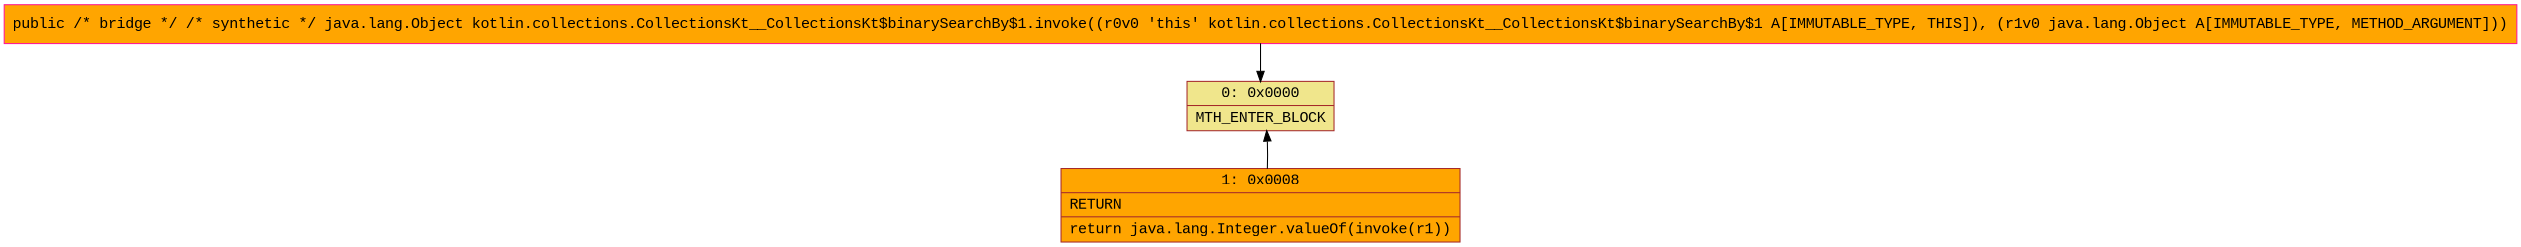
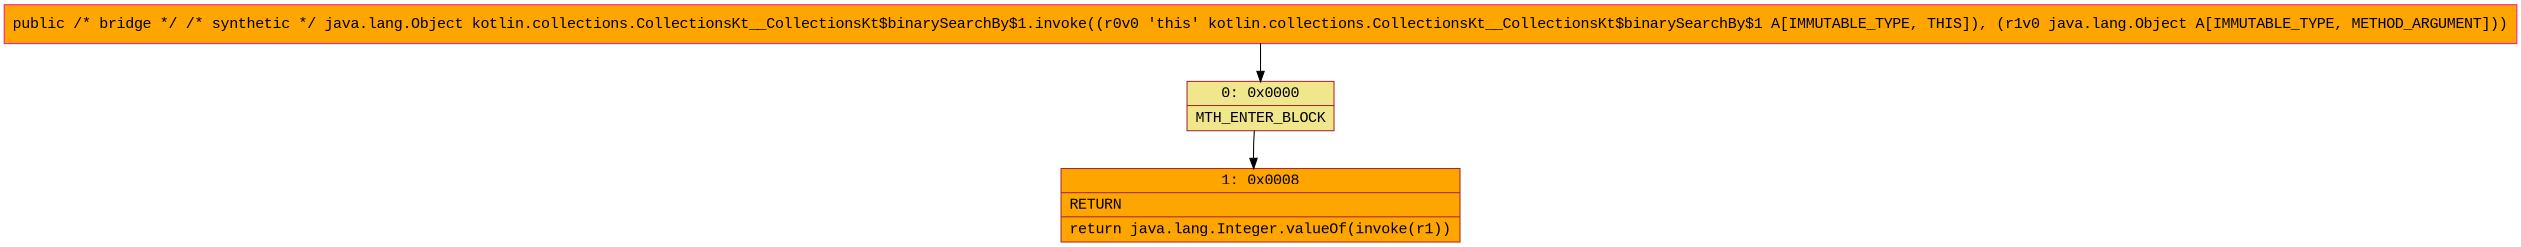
edge "1: 0x0008" -> "0: 0x0000": reversed
